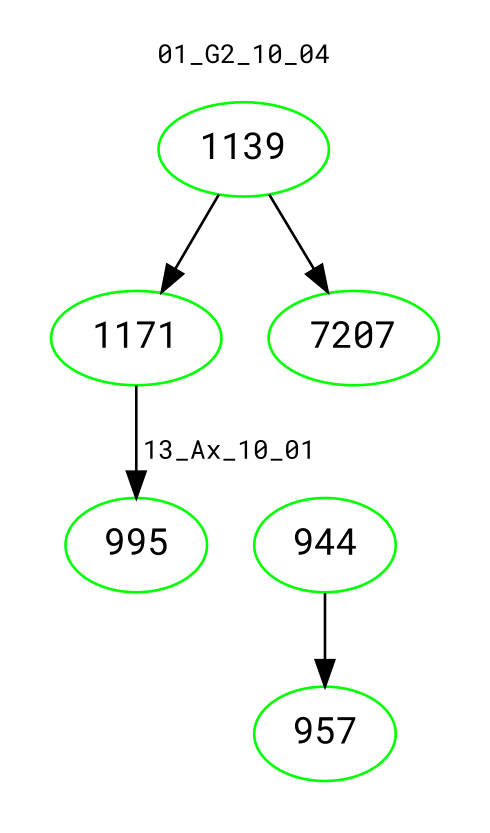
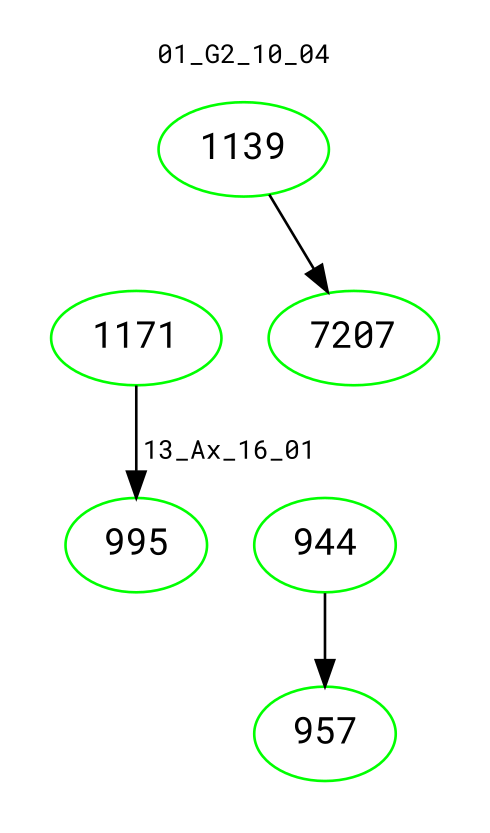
edge "1139" -> "1171": removed
cluster "13_Ax_10_01": label "13_Ax_10_01" -> "13_Ax_16_01"
